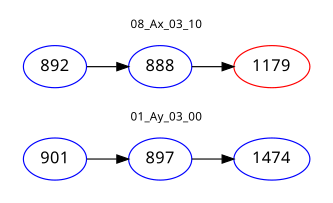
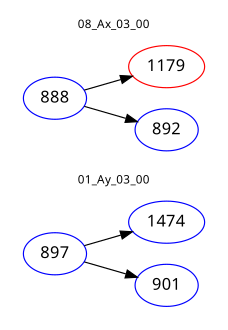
cluster "08_Ax_03_10": label "08_Ax_03_10" -> "08_Ax_03_00"
edge "892" -> "888": reversed
edge "901" -> "897": reversed
